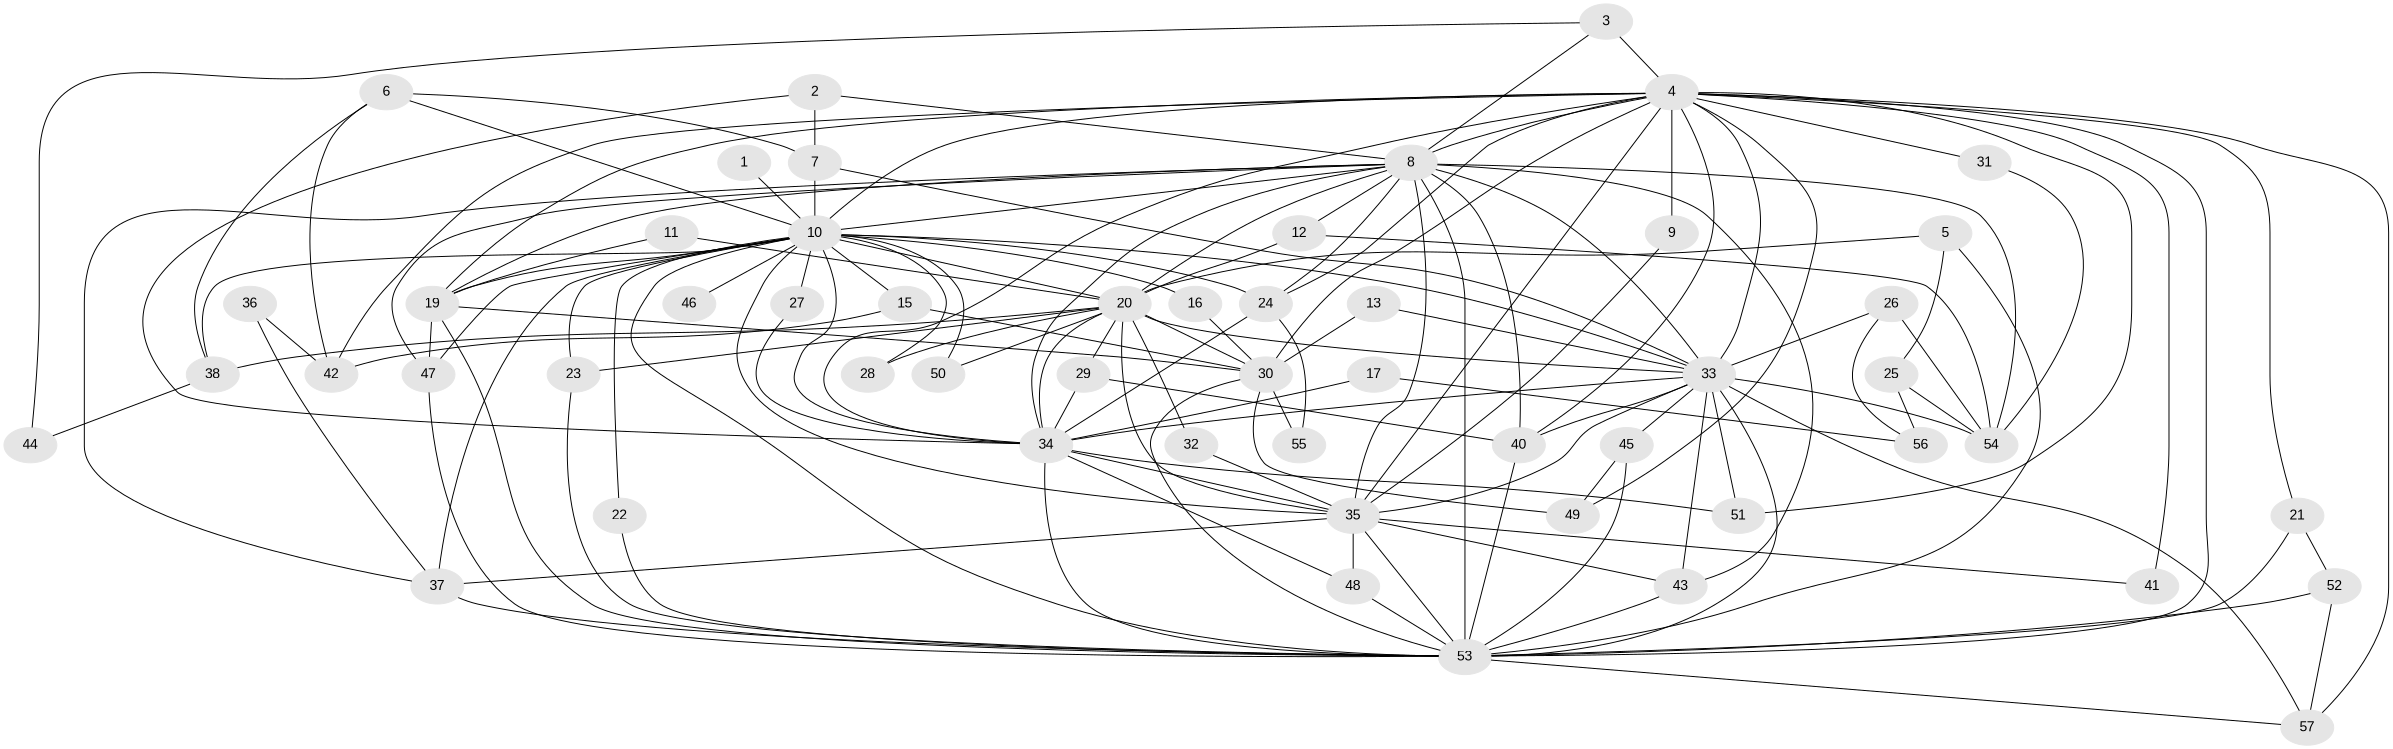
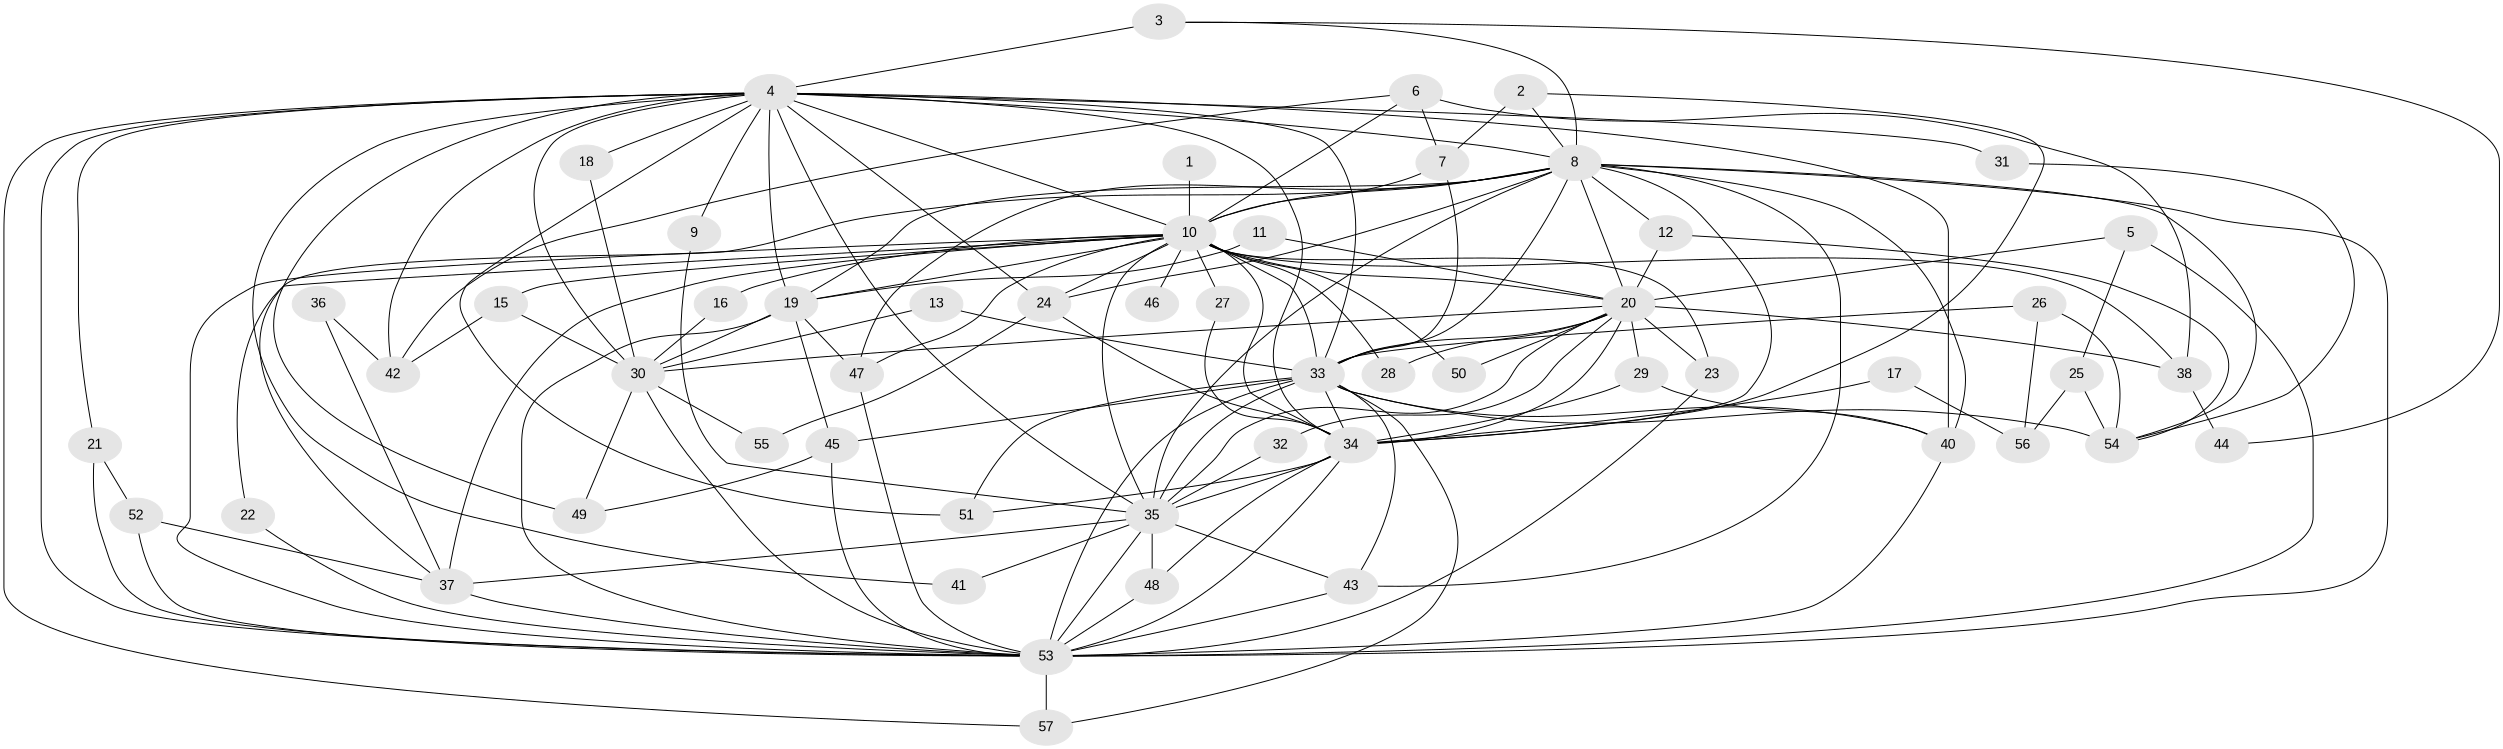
node "18": added
edge "19" -- "45": added
edge "52" -- "57": now "52" -- "37"
